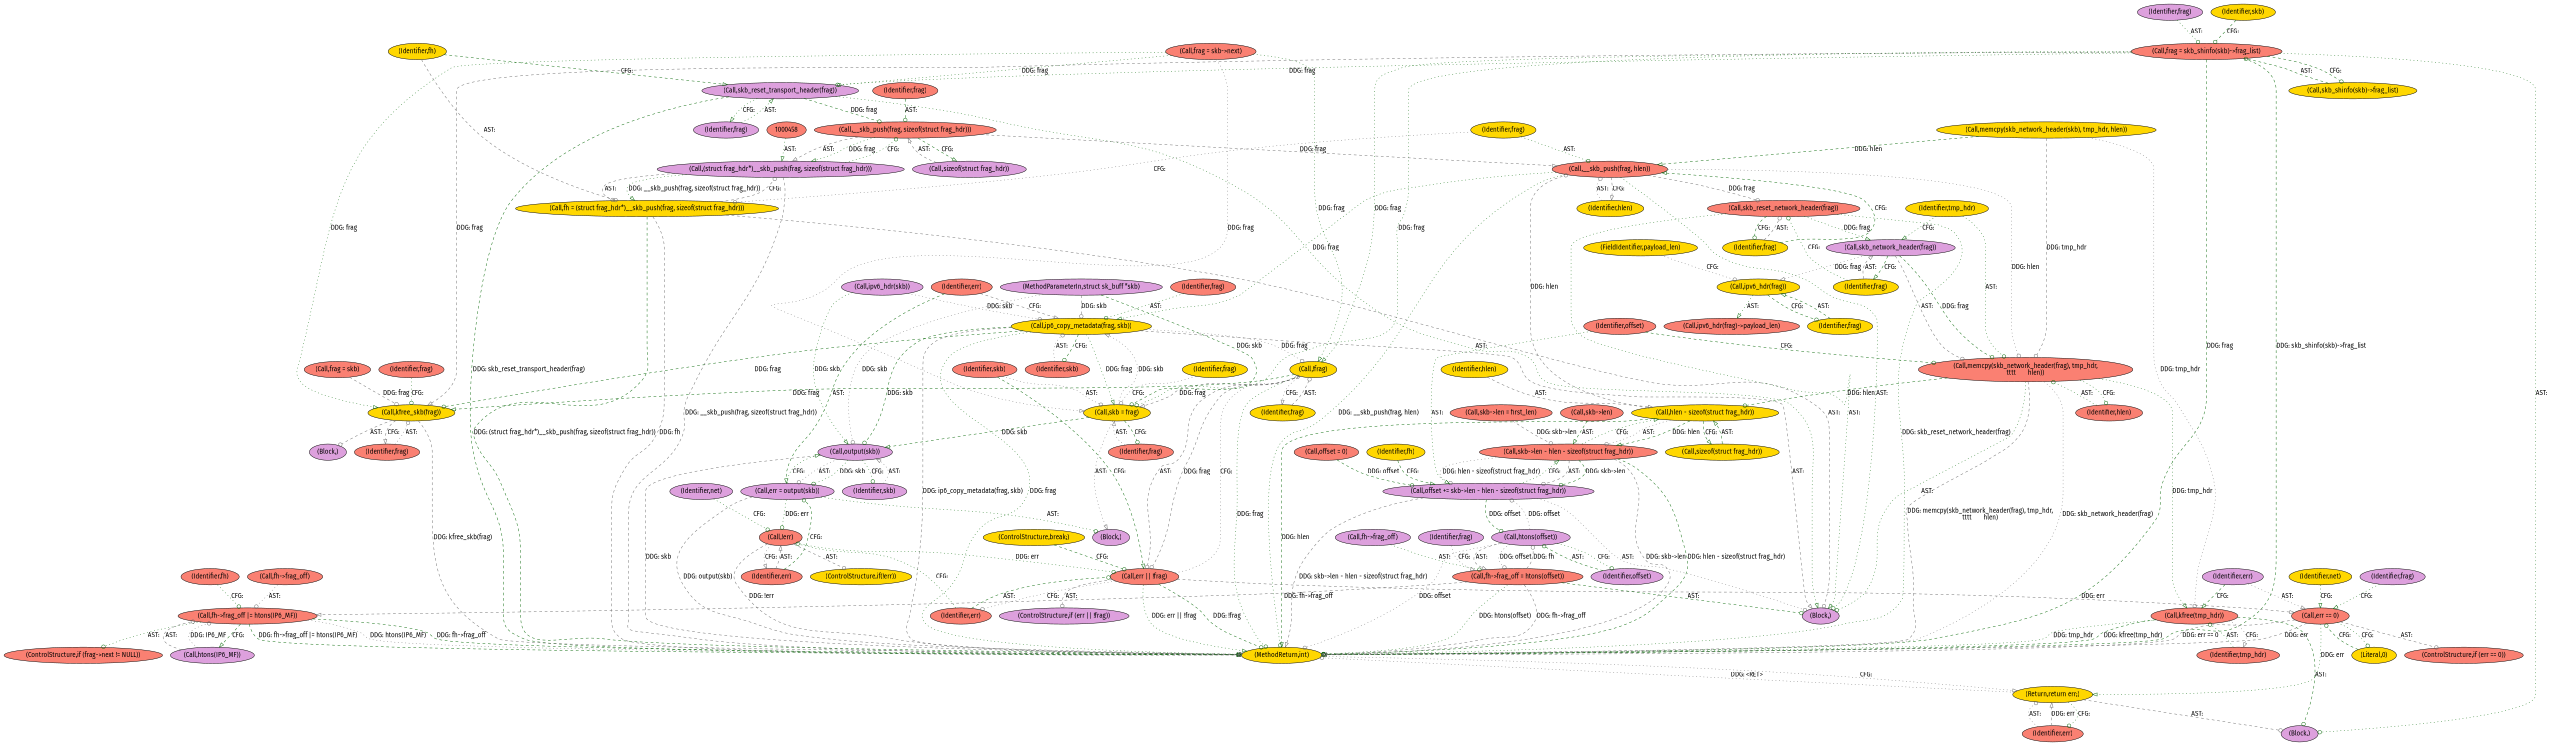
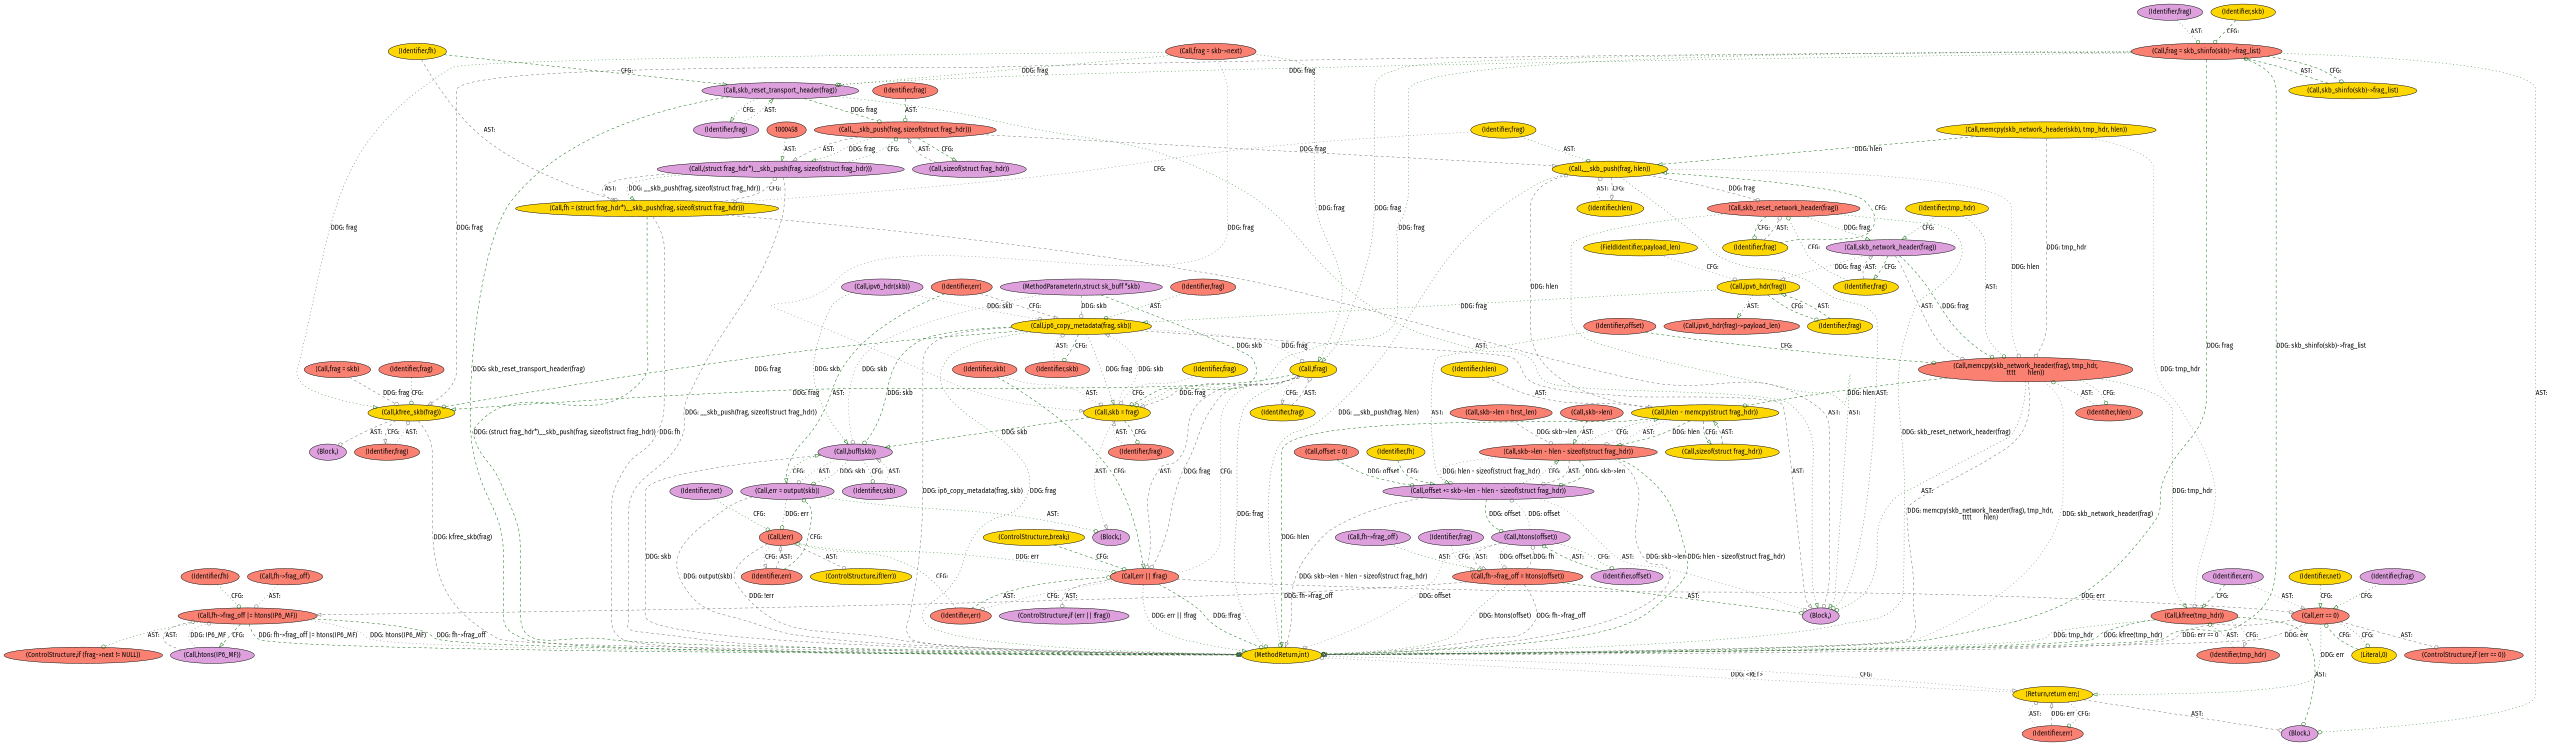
node "(Call,__skb_push(frag, hlen))": fillcolor salmon -> gold
edge "(Call,__skb_push(frag, hlen))" -> "(Call,ip6_copy_metadata(frag, skb))": now "(Call,ipv6_hdr(frag))" -> "(Call,ip6_copy_metadata(frag, skb))"
node "(Call,hlen - sizeof(struct frag_hdr))": label "(Call,hlen - sizeof(struct frag_hdr))" -> "(Call,hlen - memcpy(struct frag_hdr))"
node "(Call,output(skb))": label "(Call,output(skb))" -> "(Call,buff(skb))"
